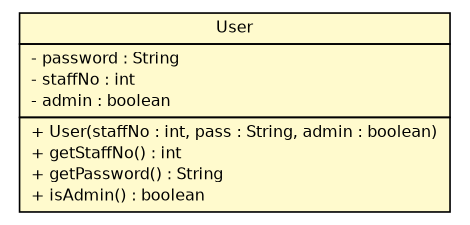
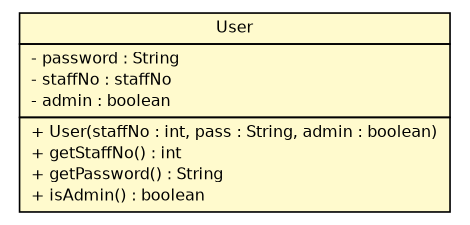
node "User": text "- staffNo : int" -> "- staffNo : staffNo"
